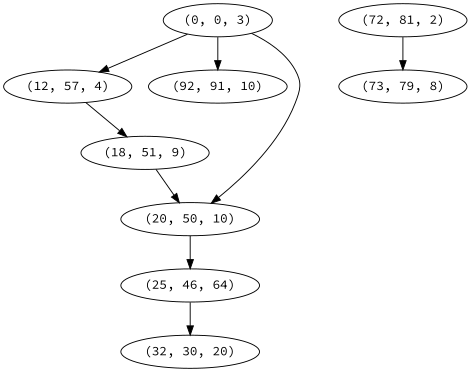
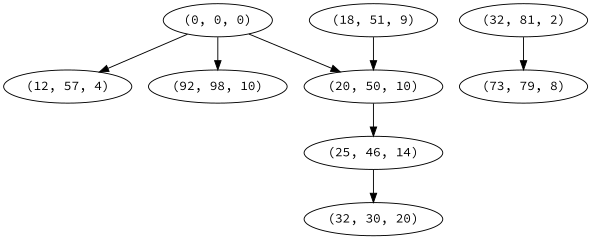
node "(0, 0, 3)": label "(0, 0, 3)" -> "(0, 0, 0)"
node "(72, 81, 2)": label "(72, 81, 2)" -> "(32, 81, 2)"
node "(92, 91, 10)": label "(92, 91, 10)" -> "(92, 98, 10)"
edge "(12, 57, 4)" -> "(18, 51, 9)": removed
node "(25, 46, 64)": label "(25, 46, 64)" -> "(25, 46, 14)"
